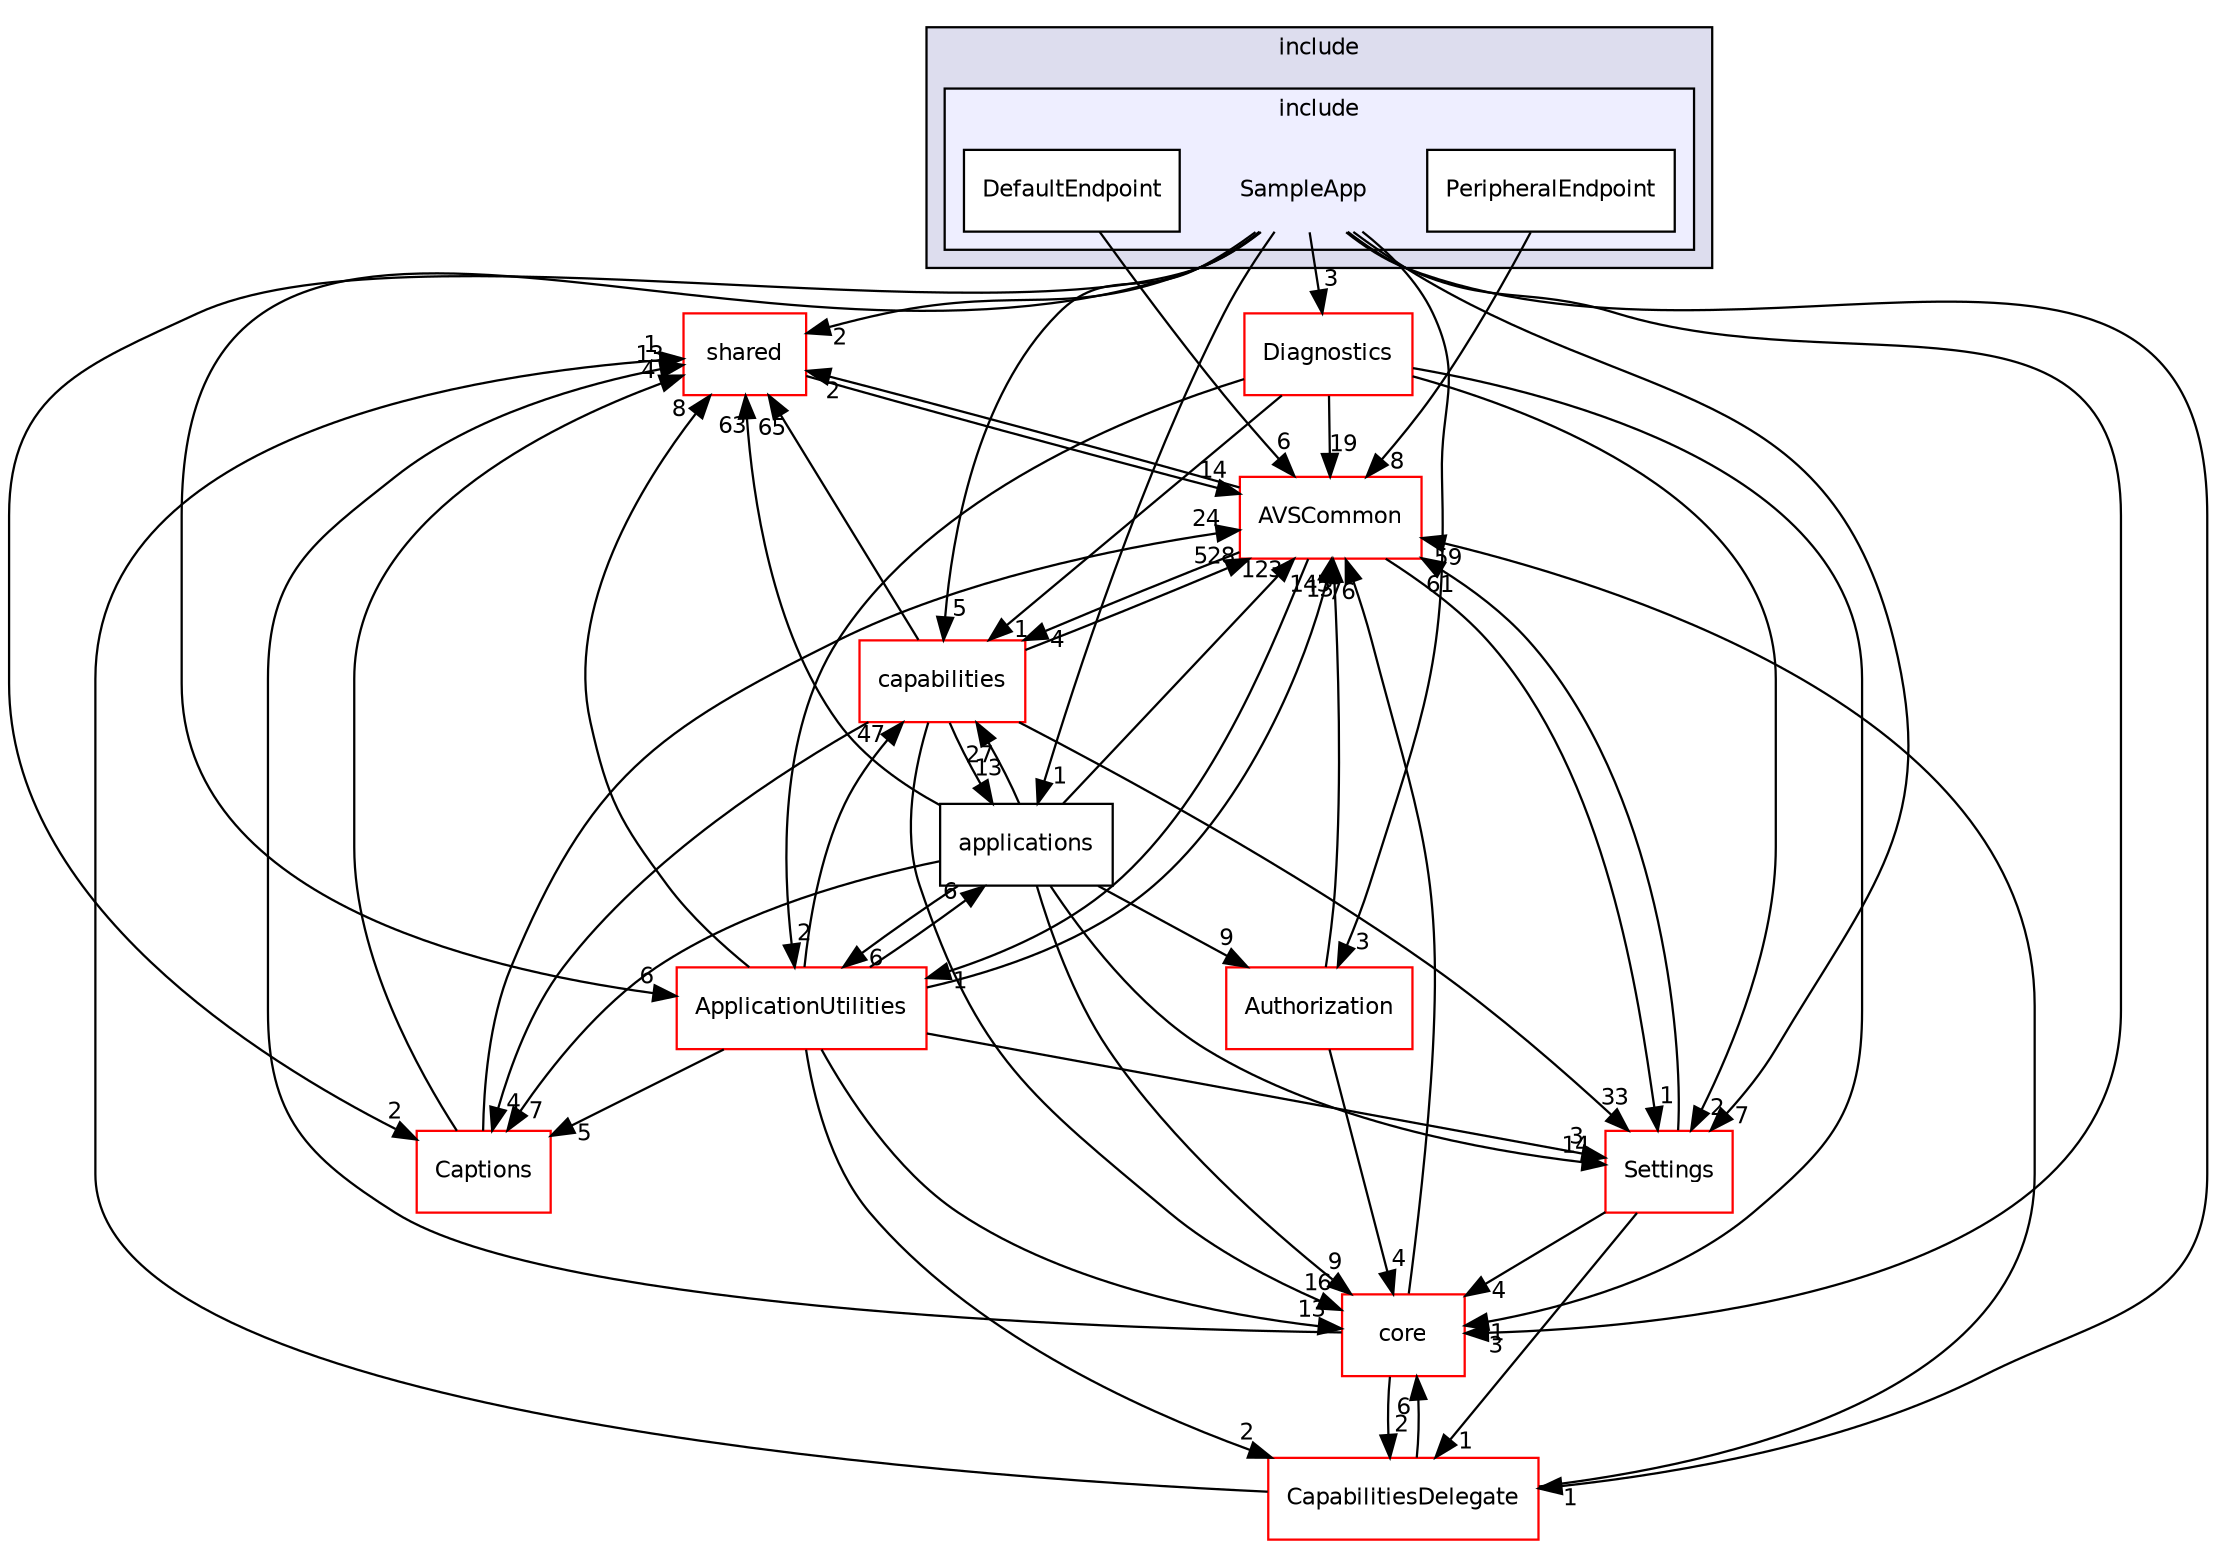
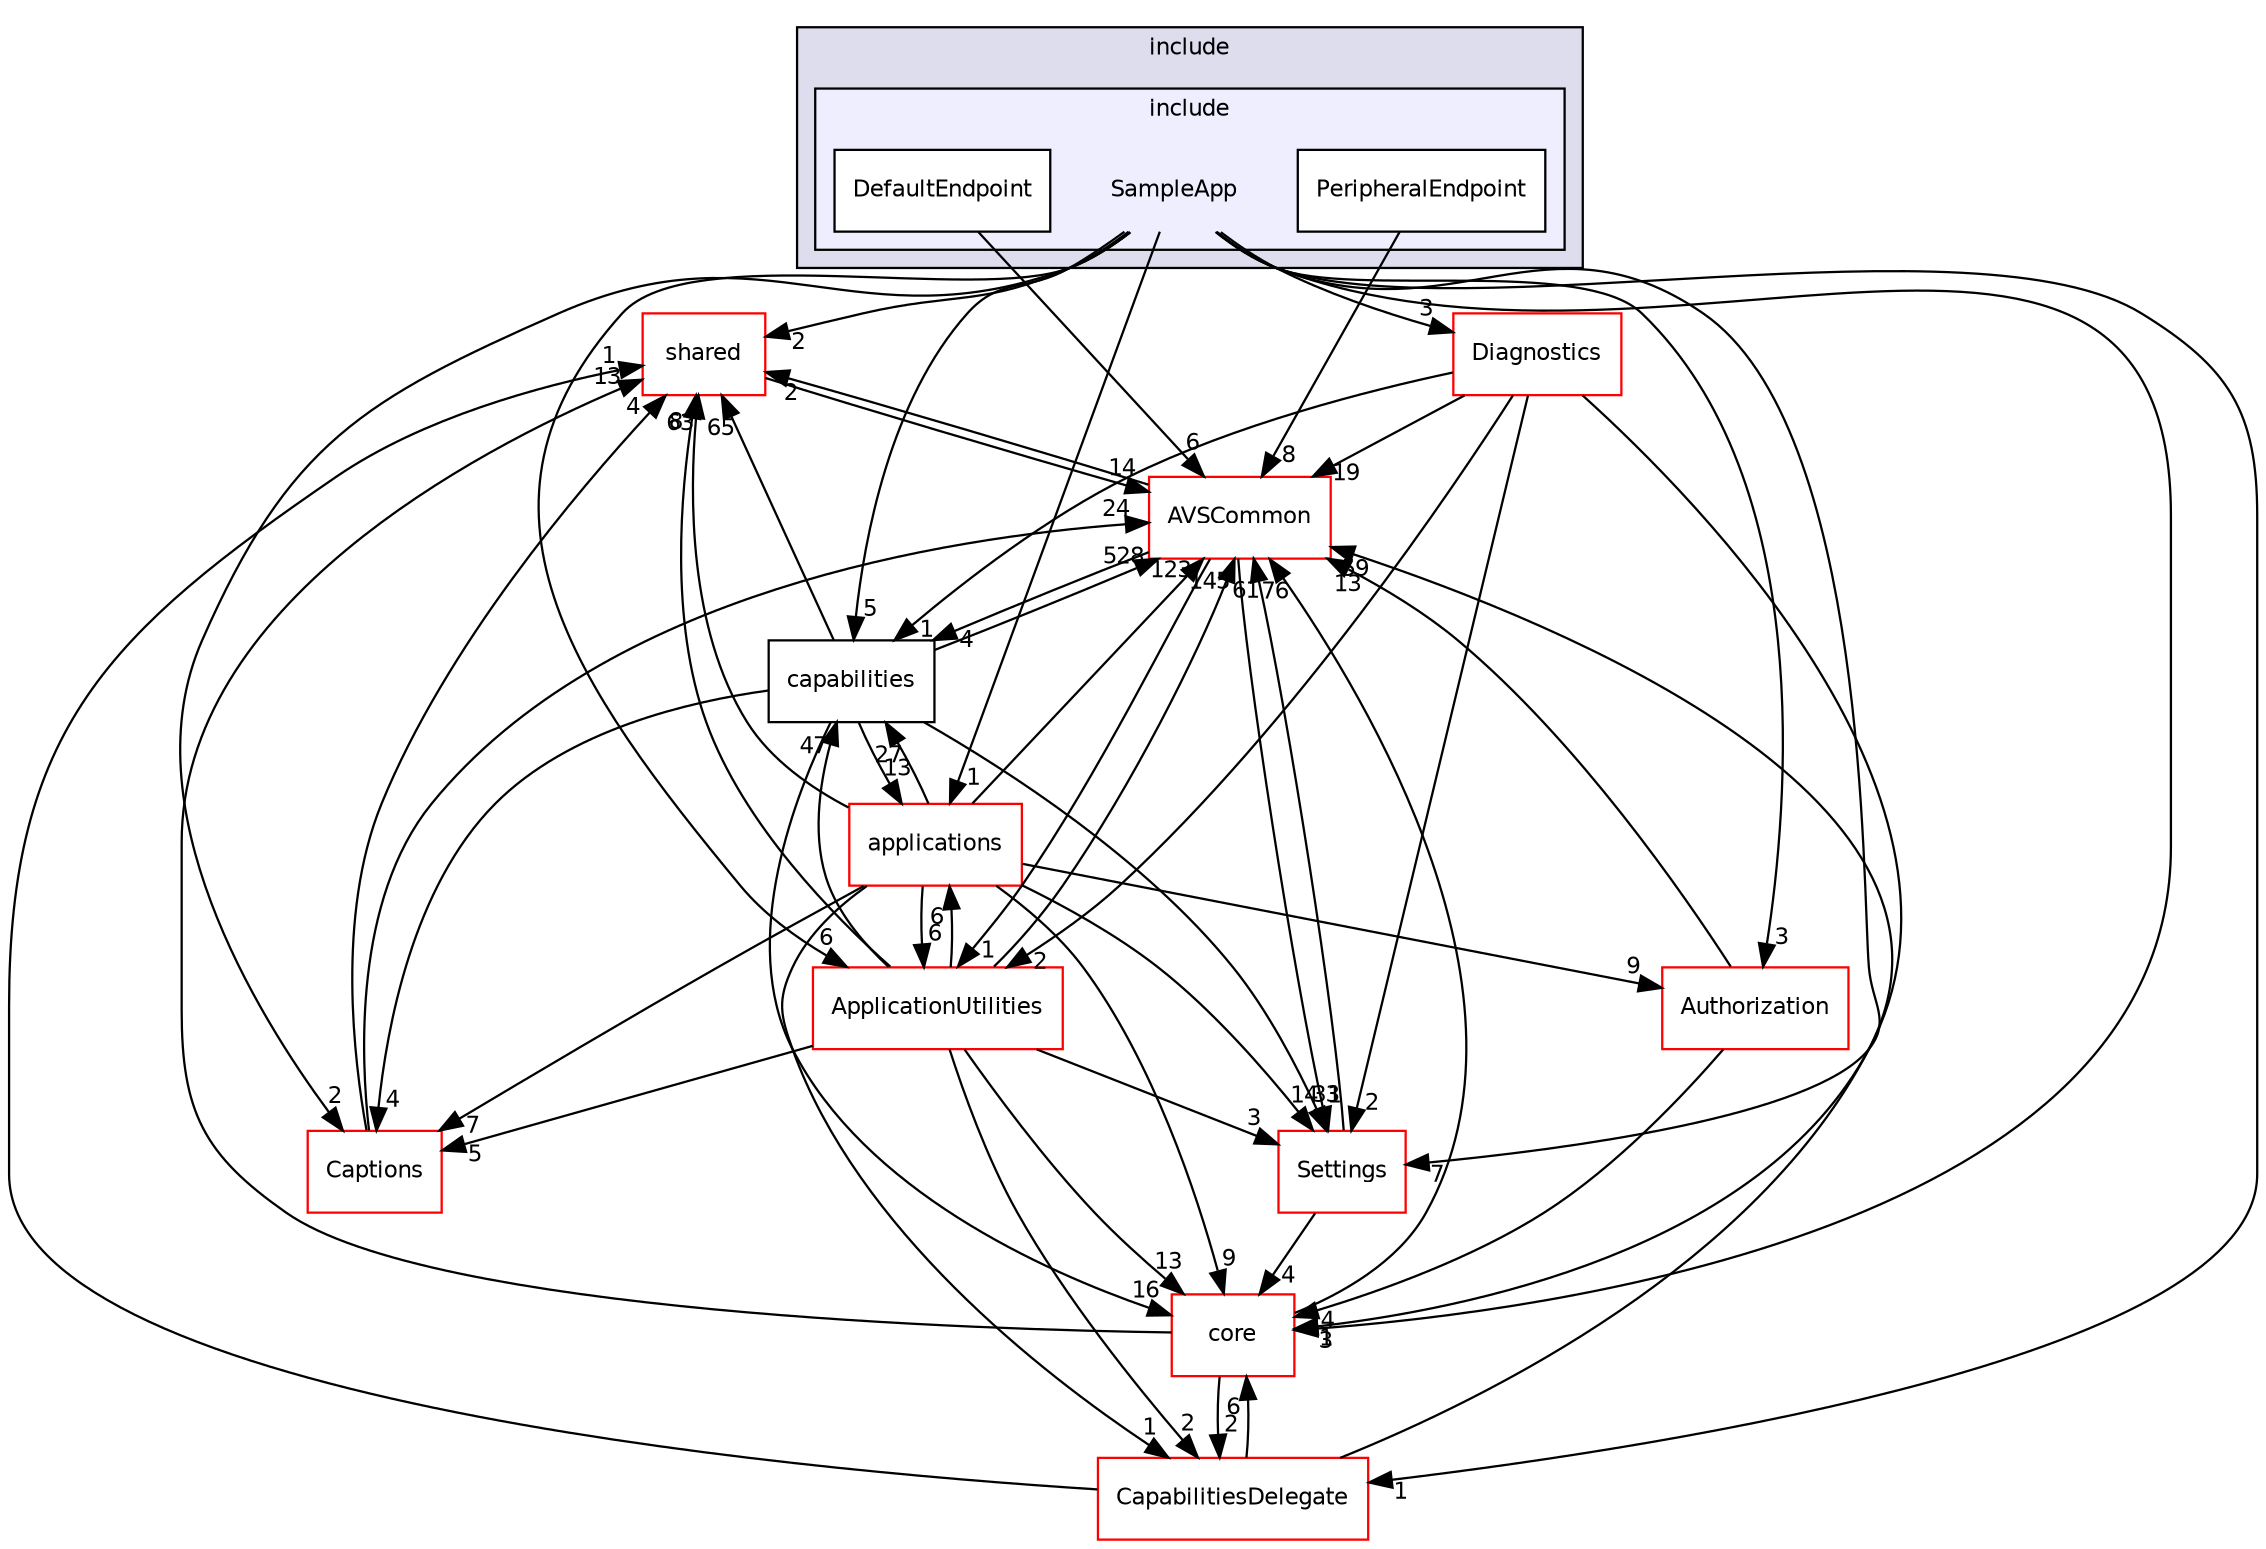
node "capabilities": color red -> black
node "applications": color black -> red
edge "Settings" -> "CapabilitiesDelegate": now "applications" -> "CapabilitiesDelegate"
